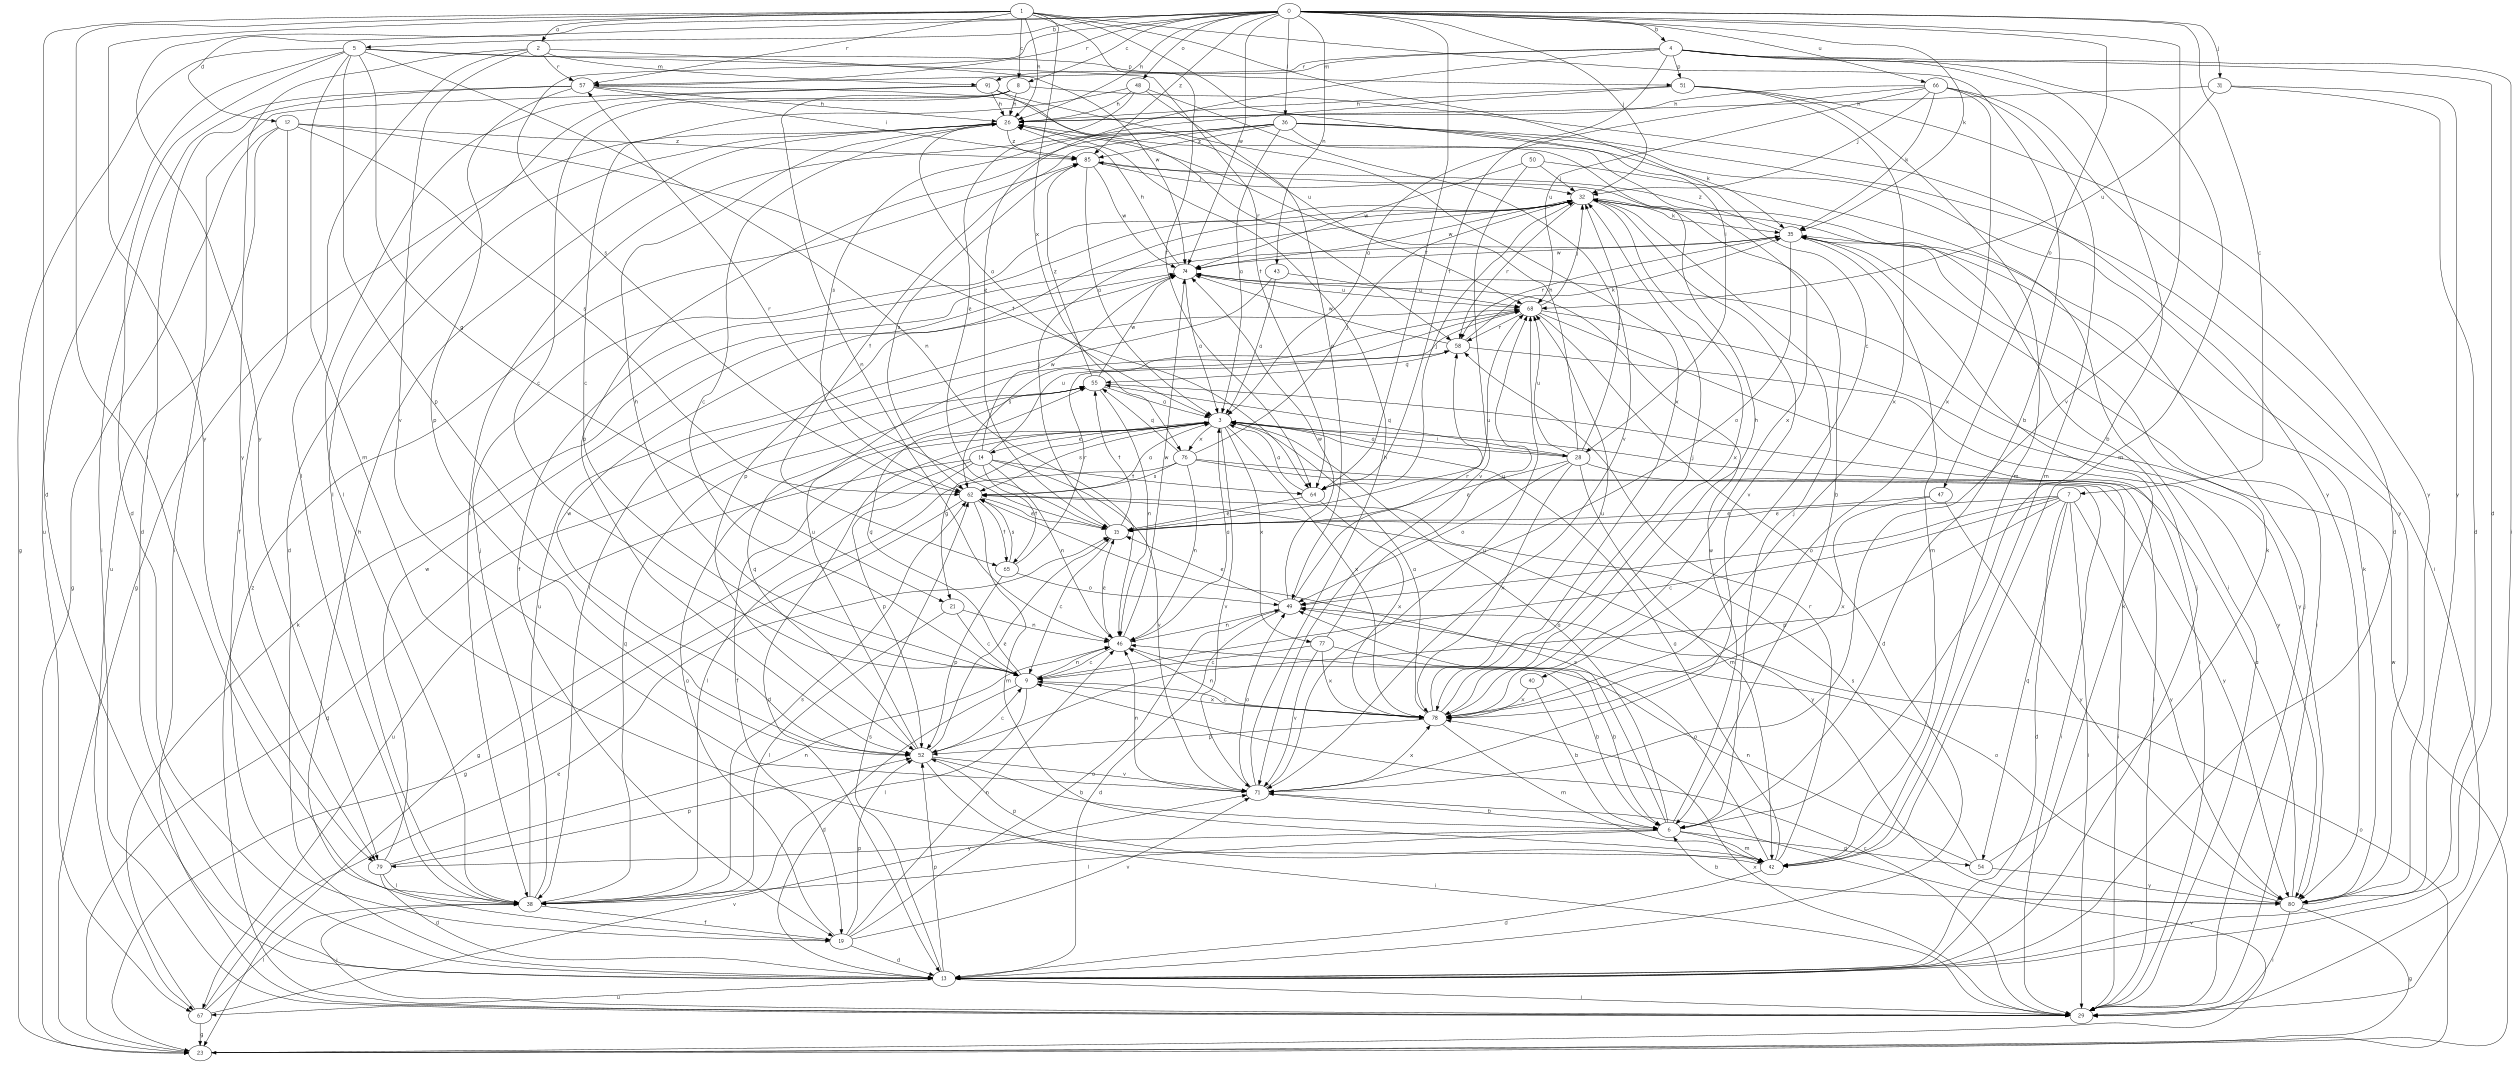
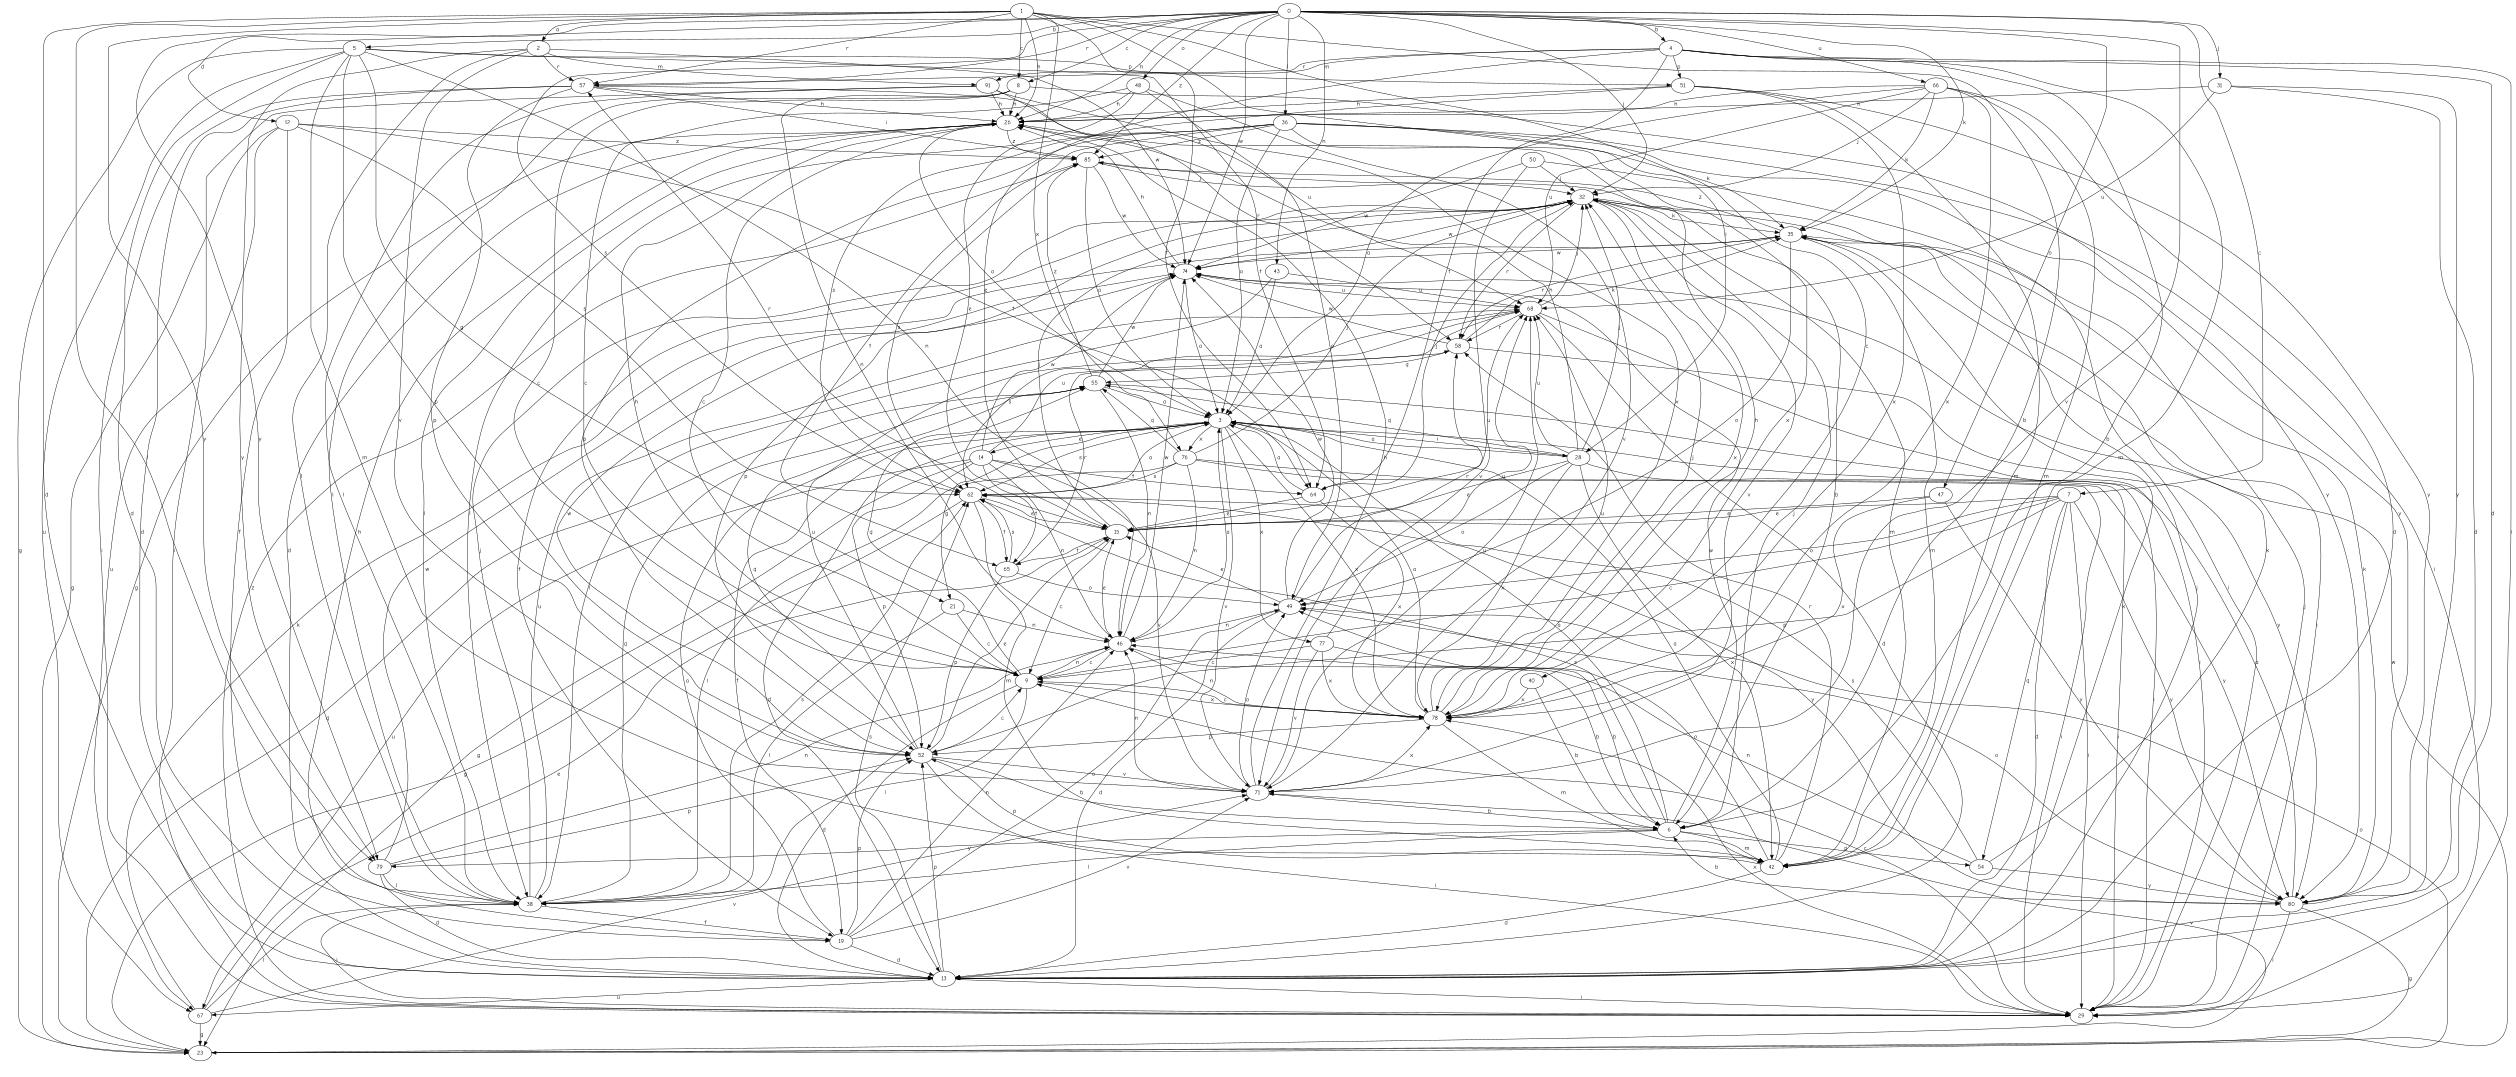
edge "0" -> "64": removed, label "t"
edge "26" -> "38": added, label "l"
edge "32" -> "42": added, label "m"
edge "15" -> "55": now "15" -> "65"
edge "68" -> "80": removed, label "y"
edge "28" -> "42": label "m" -> "x"
